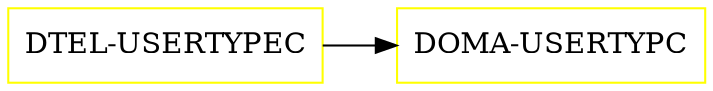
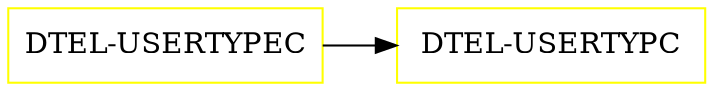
node "DOMA-USERTYPC": label "DOMA-USERTYPC" -> "DTEL-USERTYPC"
